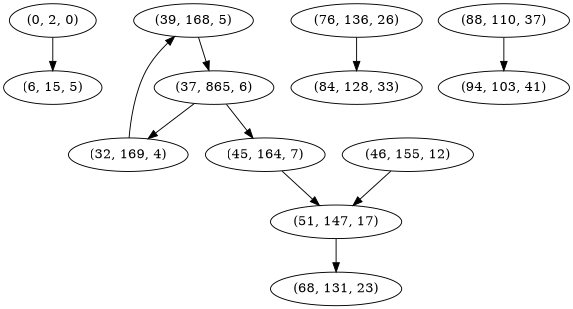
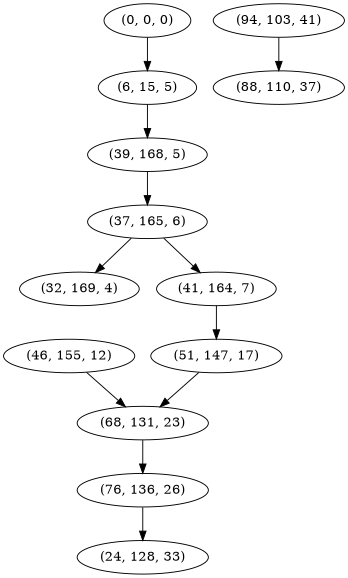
node "(0, 2, 0)": label "(0, 2, 0)" -> "(0, 0, 0)"
edge "(88, 110, 37)" -> "(94, 103, 41)": reversed
edge "(32, 169, 4)" -> "(39, 168, 5)": now "(6, 15, 5)" -> "(39, 168, 5)"
node "(37, 865, 6)": label "(37, 865, 6)" -> "(37, 165, 6)"
node "(84, 128, 33)": label "(84, 128, 33)" -> "(24, 128, 33)"
node "(45, 164, 7)": label "(45, 164, 7)" -> "(41, 164, 7)"
edge "(46, 155, 12)" -> "(51, 147, 17)": now "(46, 155, 12)" -> "(68, 131, 23)"
edge "(68, 131, 23)" -> "(76, 136, 26)": added
